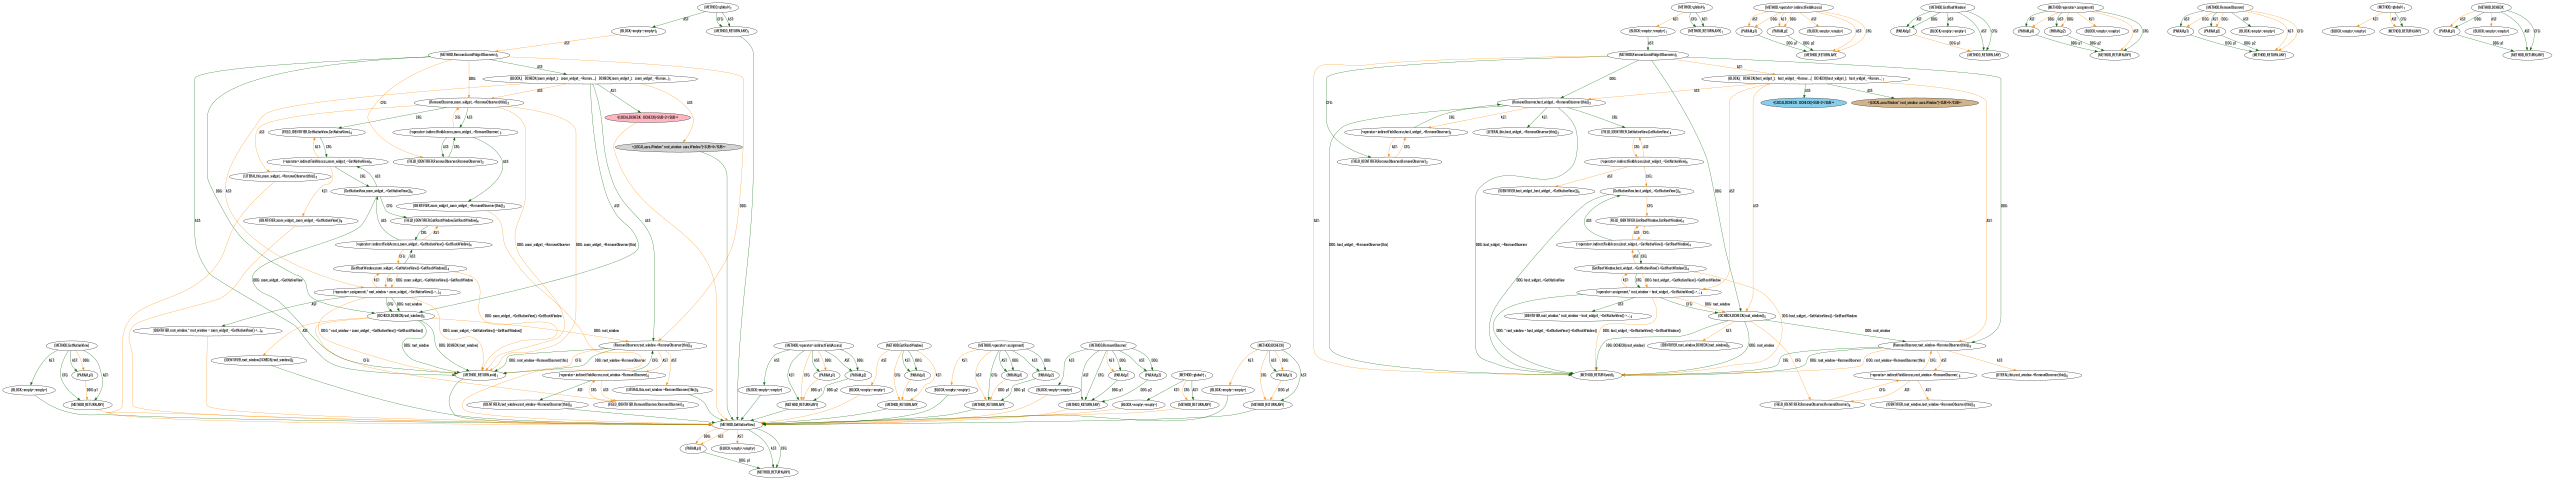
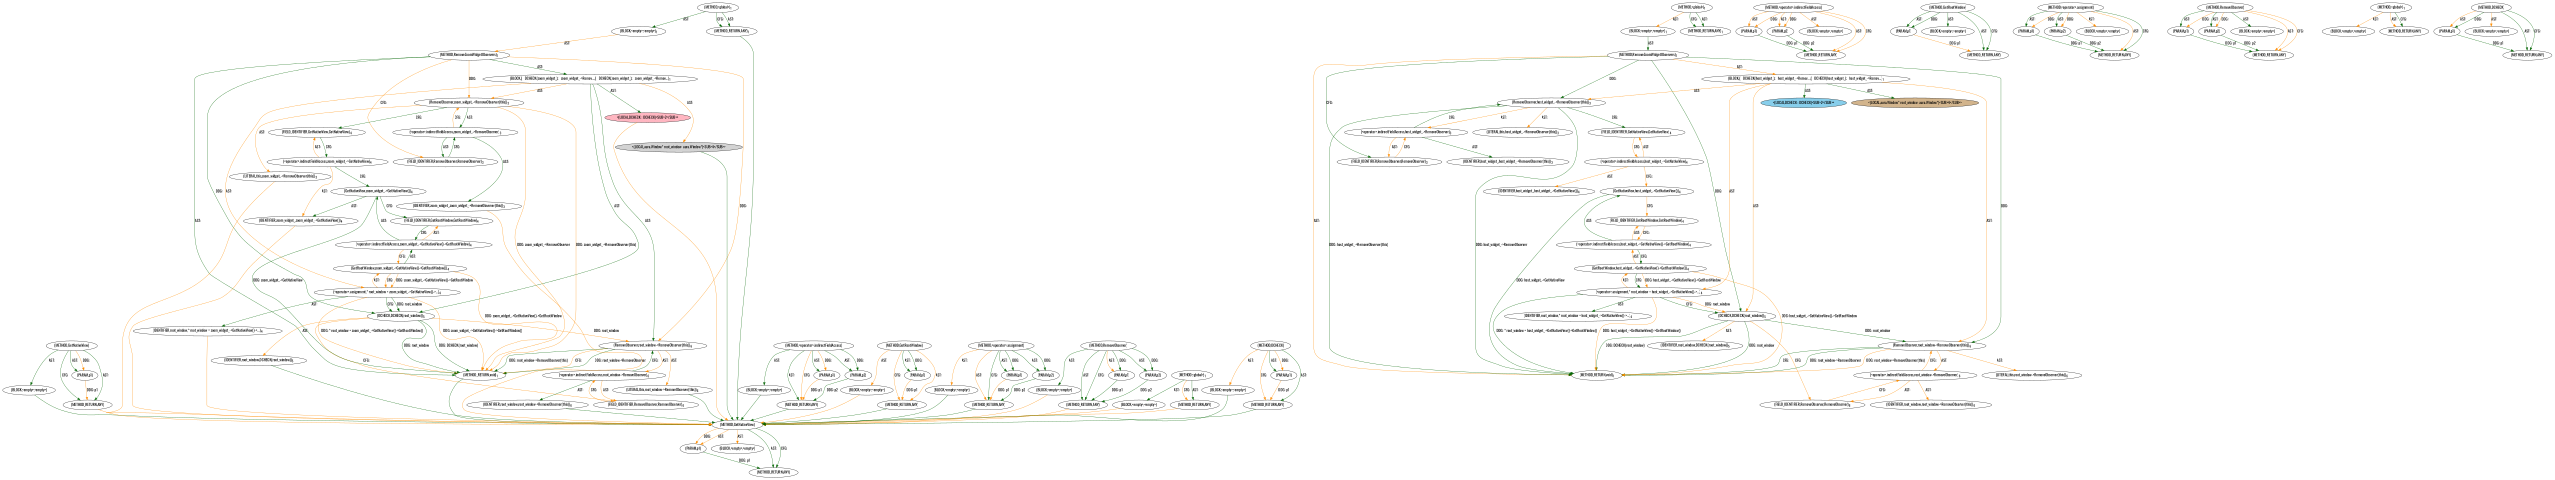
edge "(RemoveObserver,host_widget_->RemoveObserver(this))" -> "(LITERAL,this,host_widget_->RemoveObserver(this))": color darkgreen -> darkorange
node "(IDENTIFIER,host_widget_,host_widget_->RemoveObserver(this))": added
edge "(GetNativeView,zoom_widget_->GetNativeView())" -> "(<operator>.indirectFieldAccess,zoom_widget_->GetNativeView)": now "(GetNativeView,zoom_widget_->GetNativeView())" -> "(IDENTIFIER,zoom_widget_,zoom_widget_->GetNativeView())"
